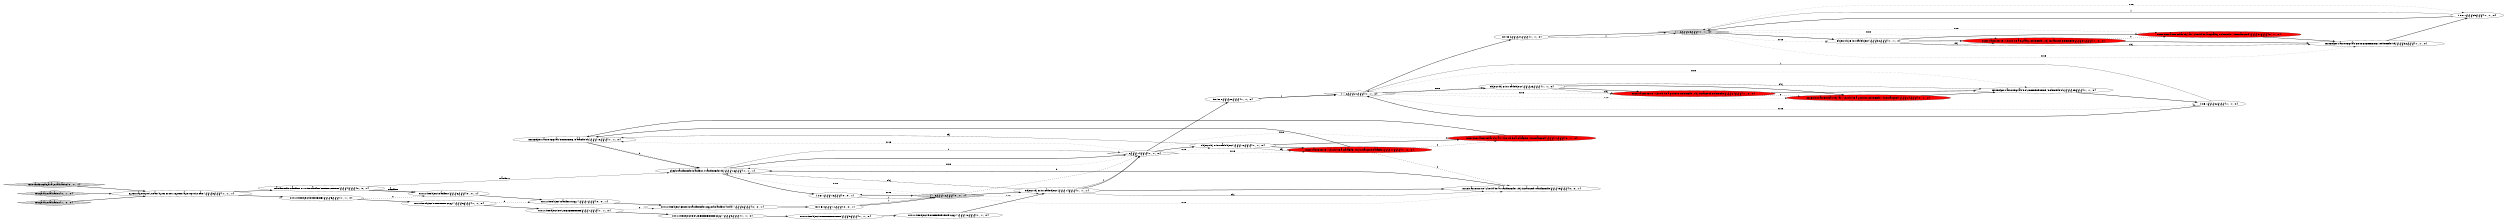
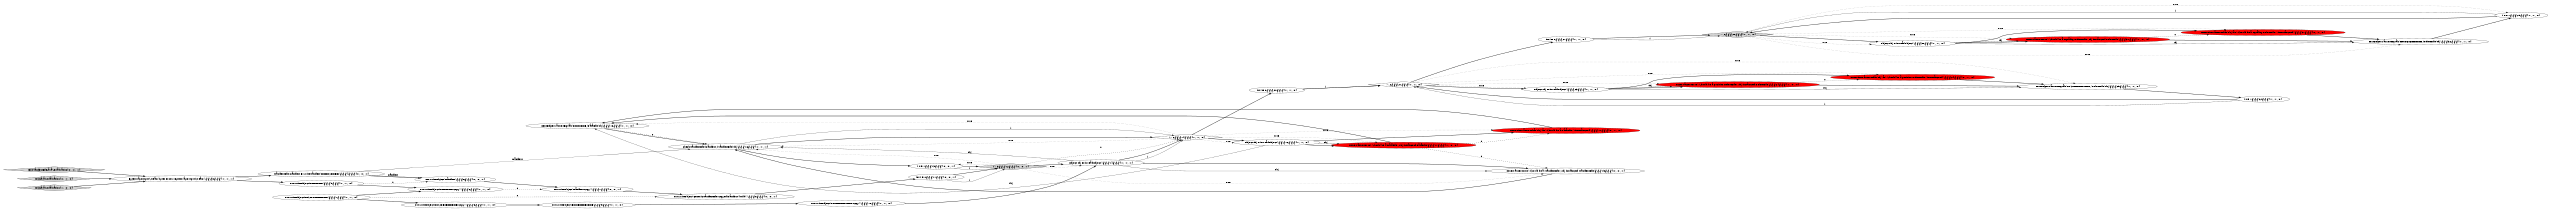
edge "i < 2@@@21@@@['1', '1', '0']" -> "i += 1@@@22@@@['1', '1', '0']": removed, label "true"
edge "out.writeObject(DATA_FILE.copy())@@@6@@@['1', '1', '0']" -> "out.writeObject(POS_DELETE_FILE)@@@7@@@['1', '1', '0']": reversed
